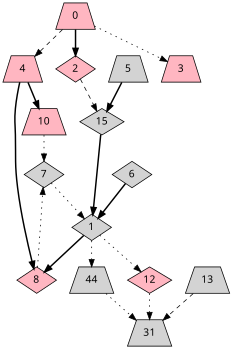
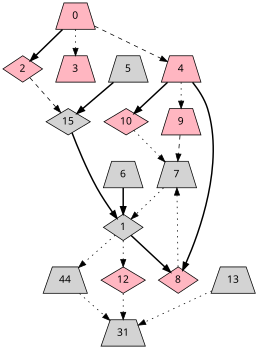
node "10": shape trapezium -> diamond
node "9": added
node "7": shape diamond -> trapezium
node "6": shape diamond -> trapezium
edge "13" -> "31": style dashed -> dotted
